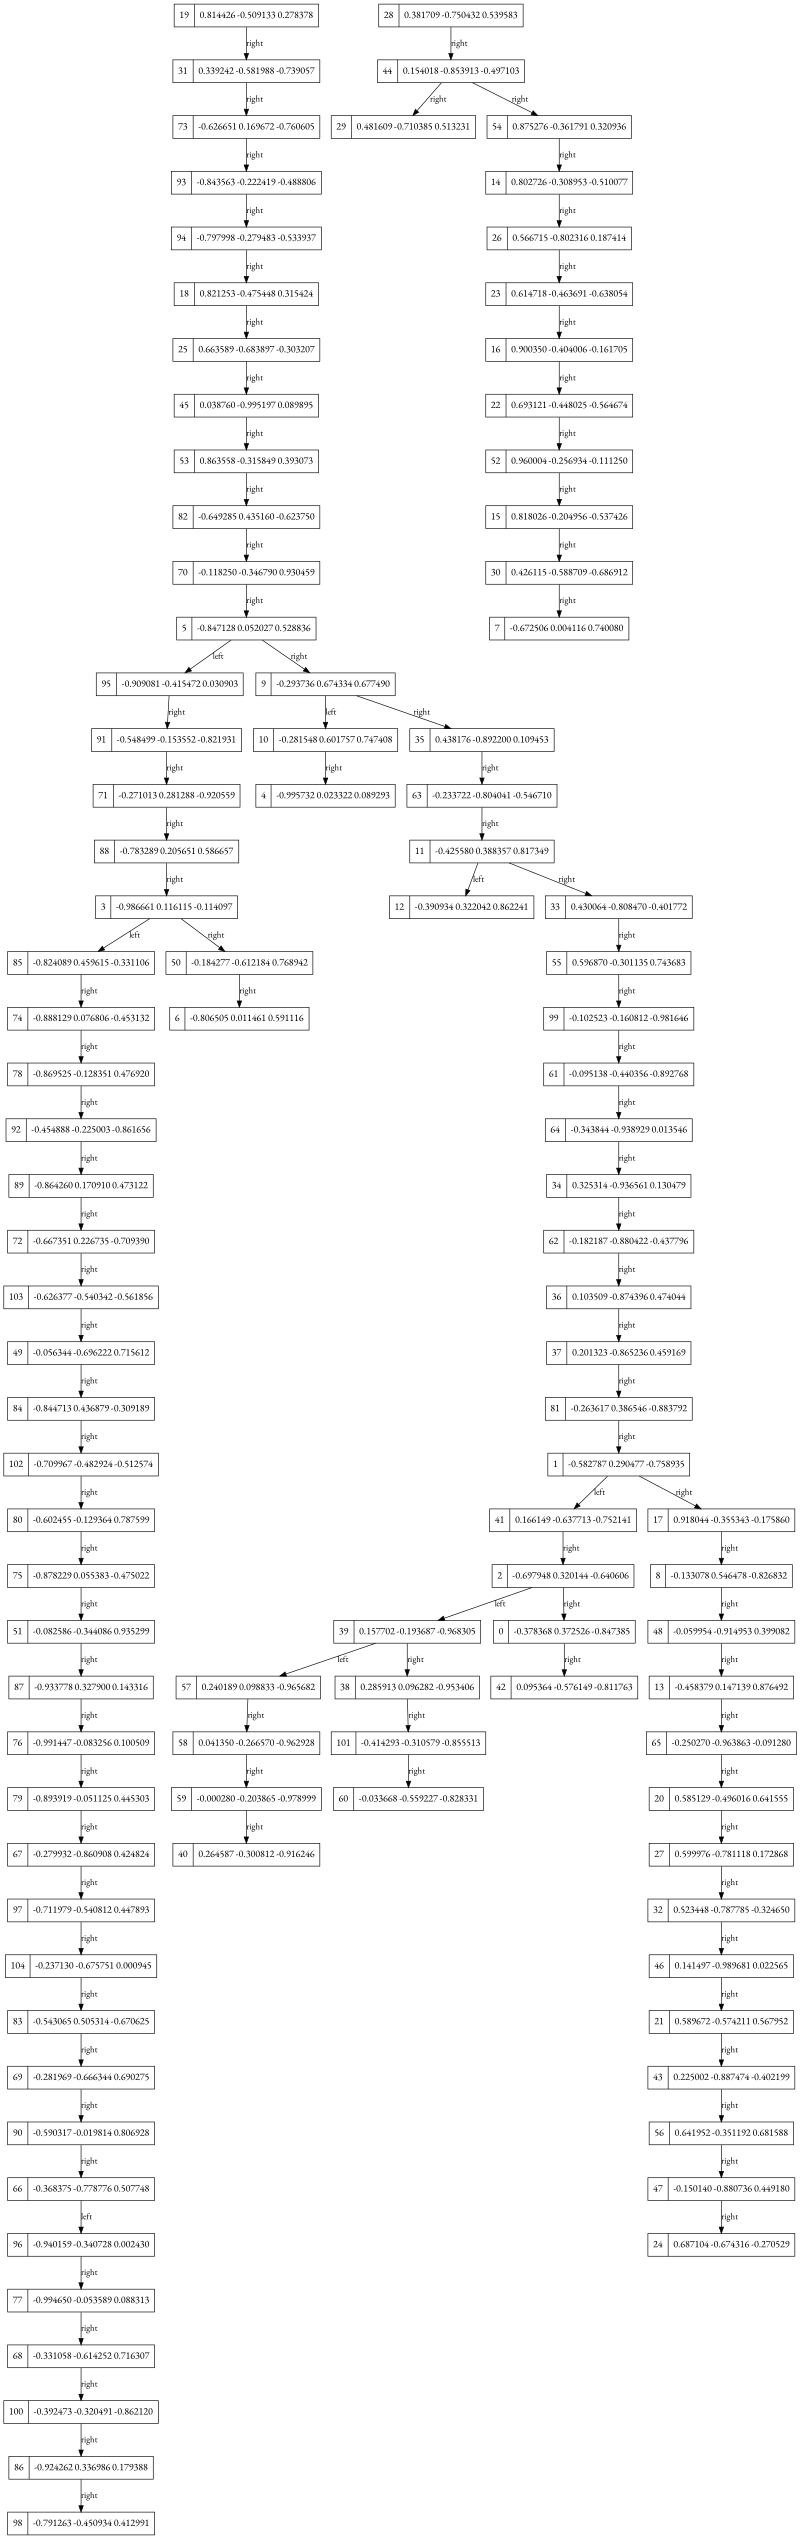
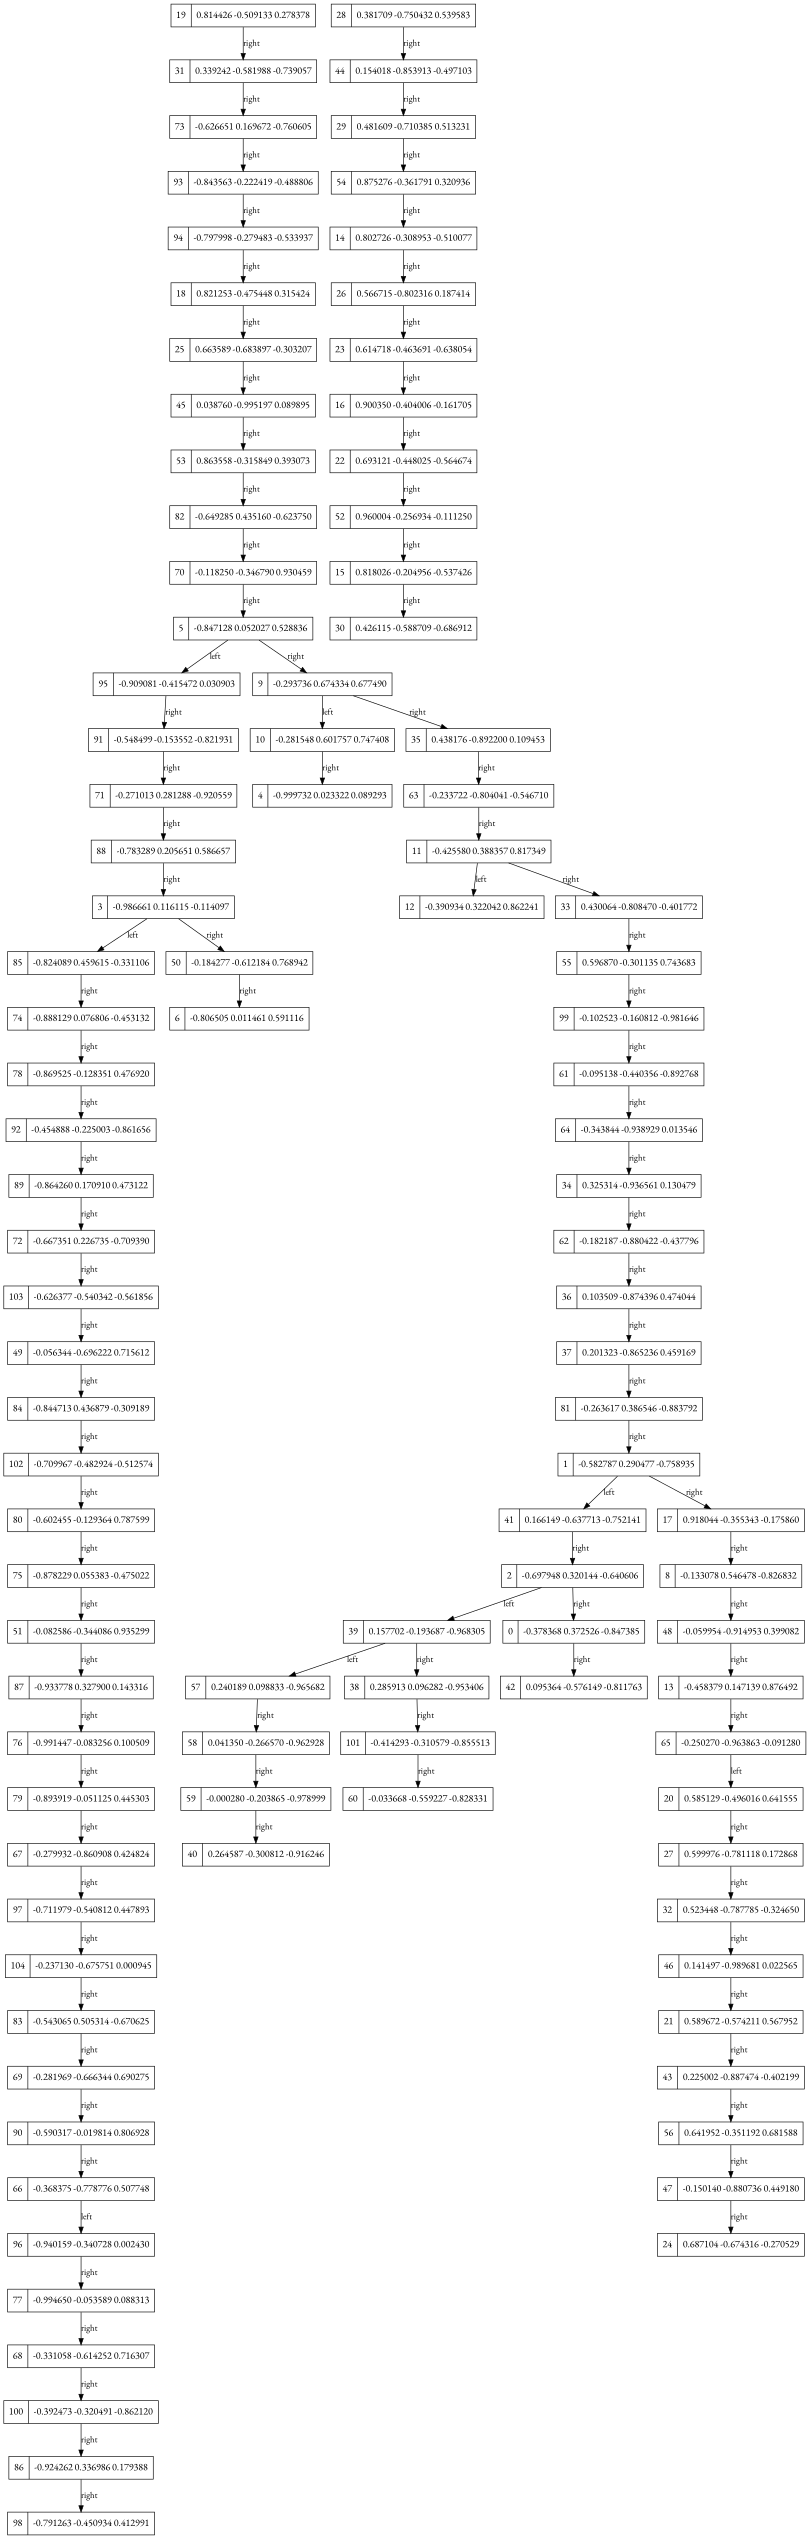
edge "44" -> "54": now "29" -> "54"
node "7": removed
node "4": text "-0.995732 0.023322 0.089293" -> "-0.999732 0.023322 0.089293"
edge "65" -> "20": label "right" -> "left"
